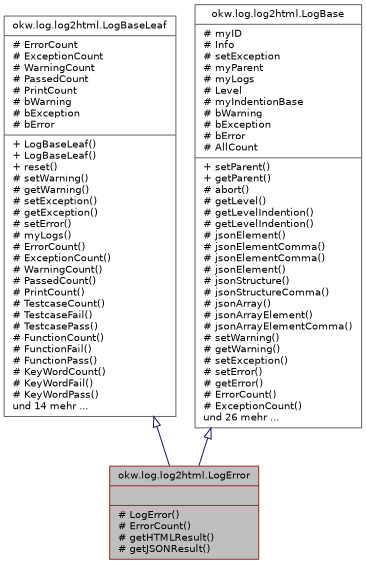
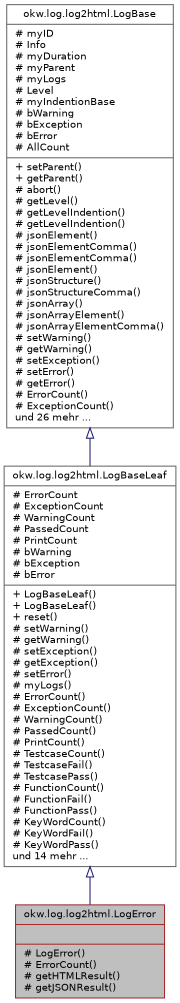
node "okw.log.log2html.LogBase": text "# setException" -> "# myDuration"
edge "okw.log.log2html.LogError" -> "okw.log.log2html.LogBase": now "okw.log.log2html.LogBaseLeaf" -> "okw.log.log2html.LogBase"
